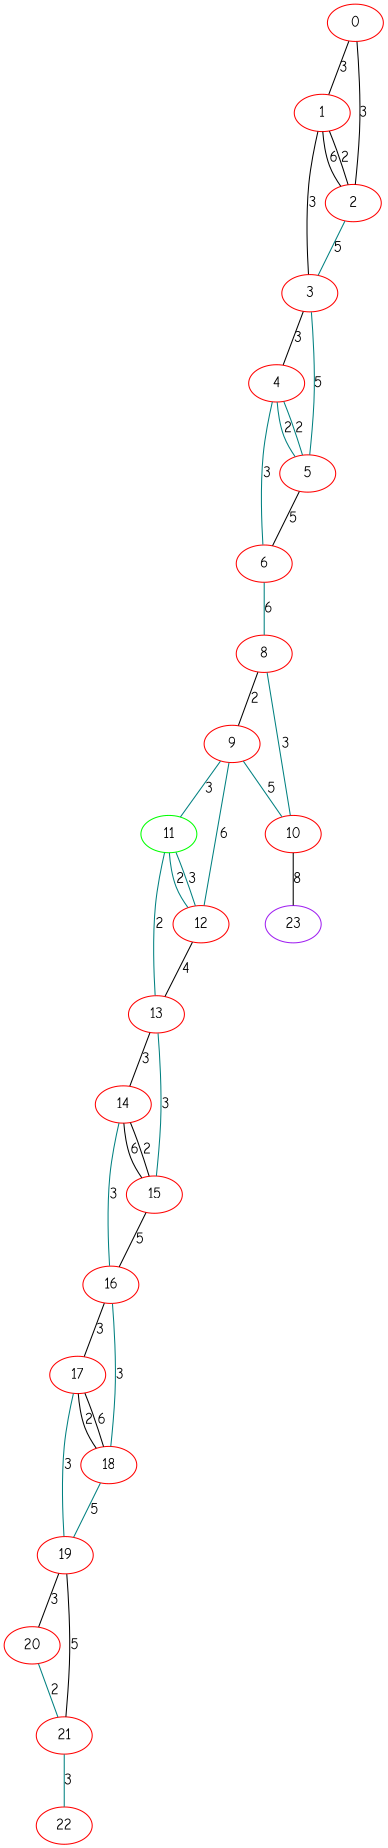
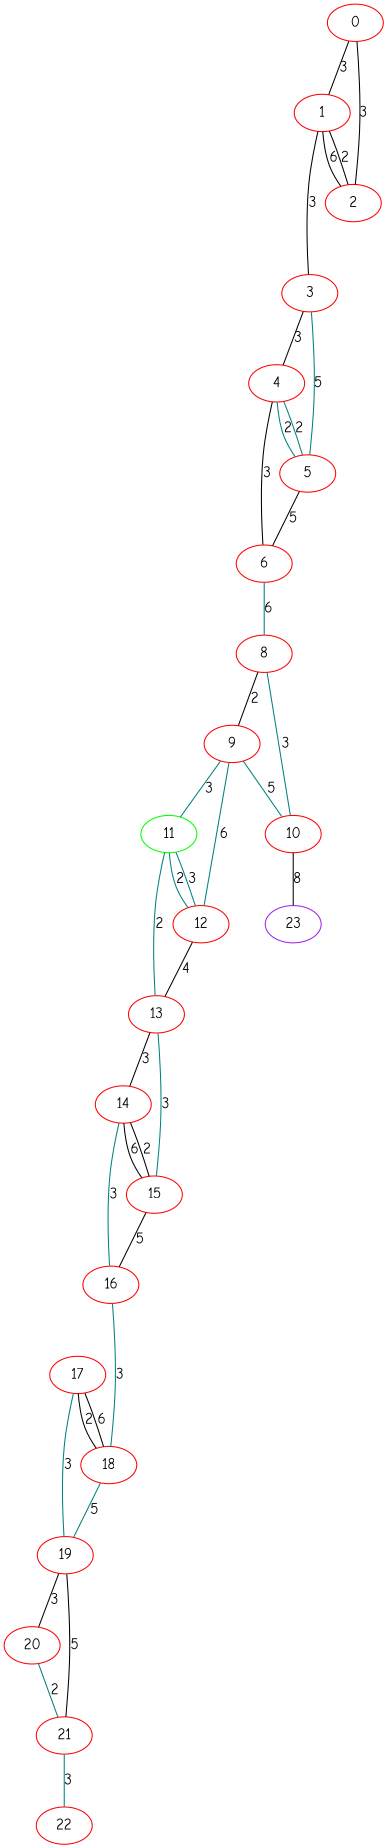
edge "2" -- "3": removed, label "5"
edge "4" -- "6": color teal -> black
edge "16" -- "17": removed, label "3"
